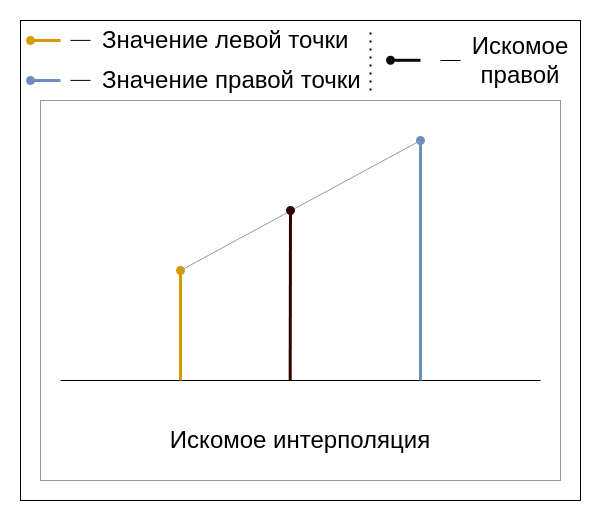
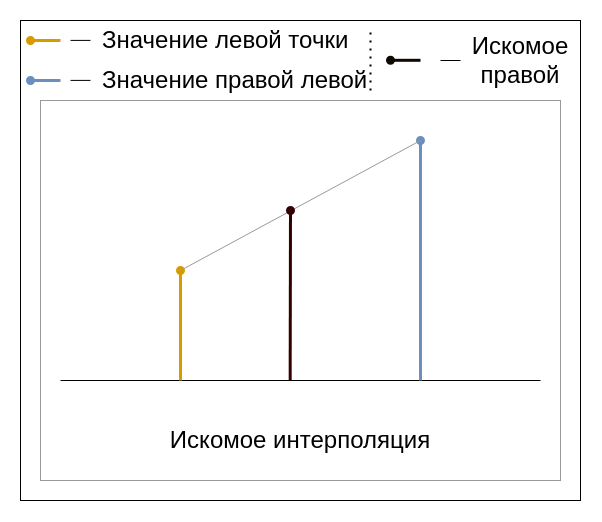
node "Значение правой точки": label "Значение правой точки" -> "Значение правой левой"
